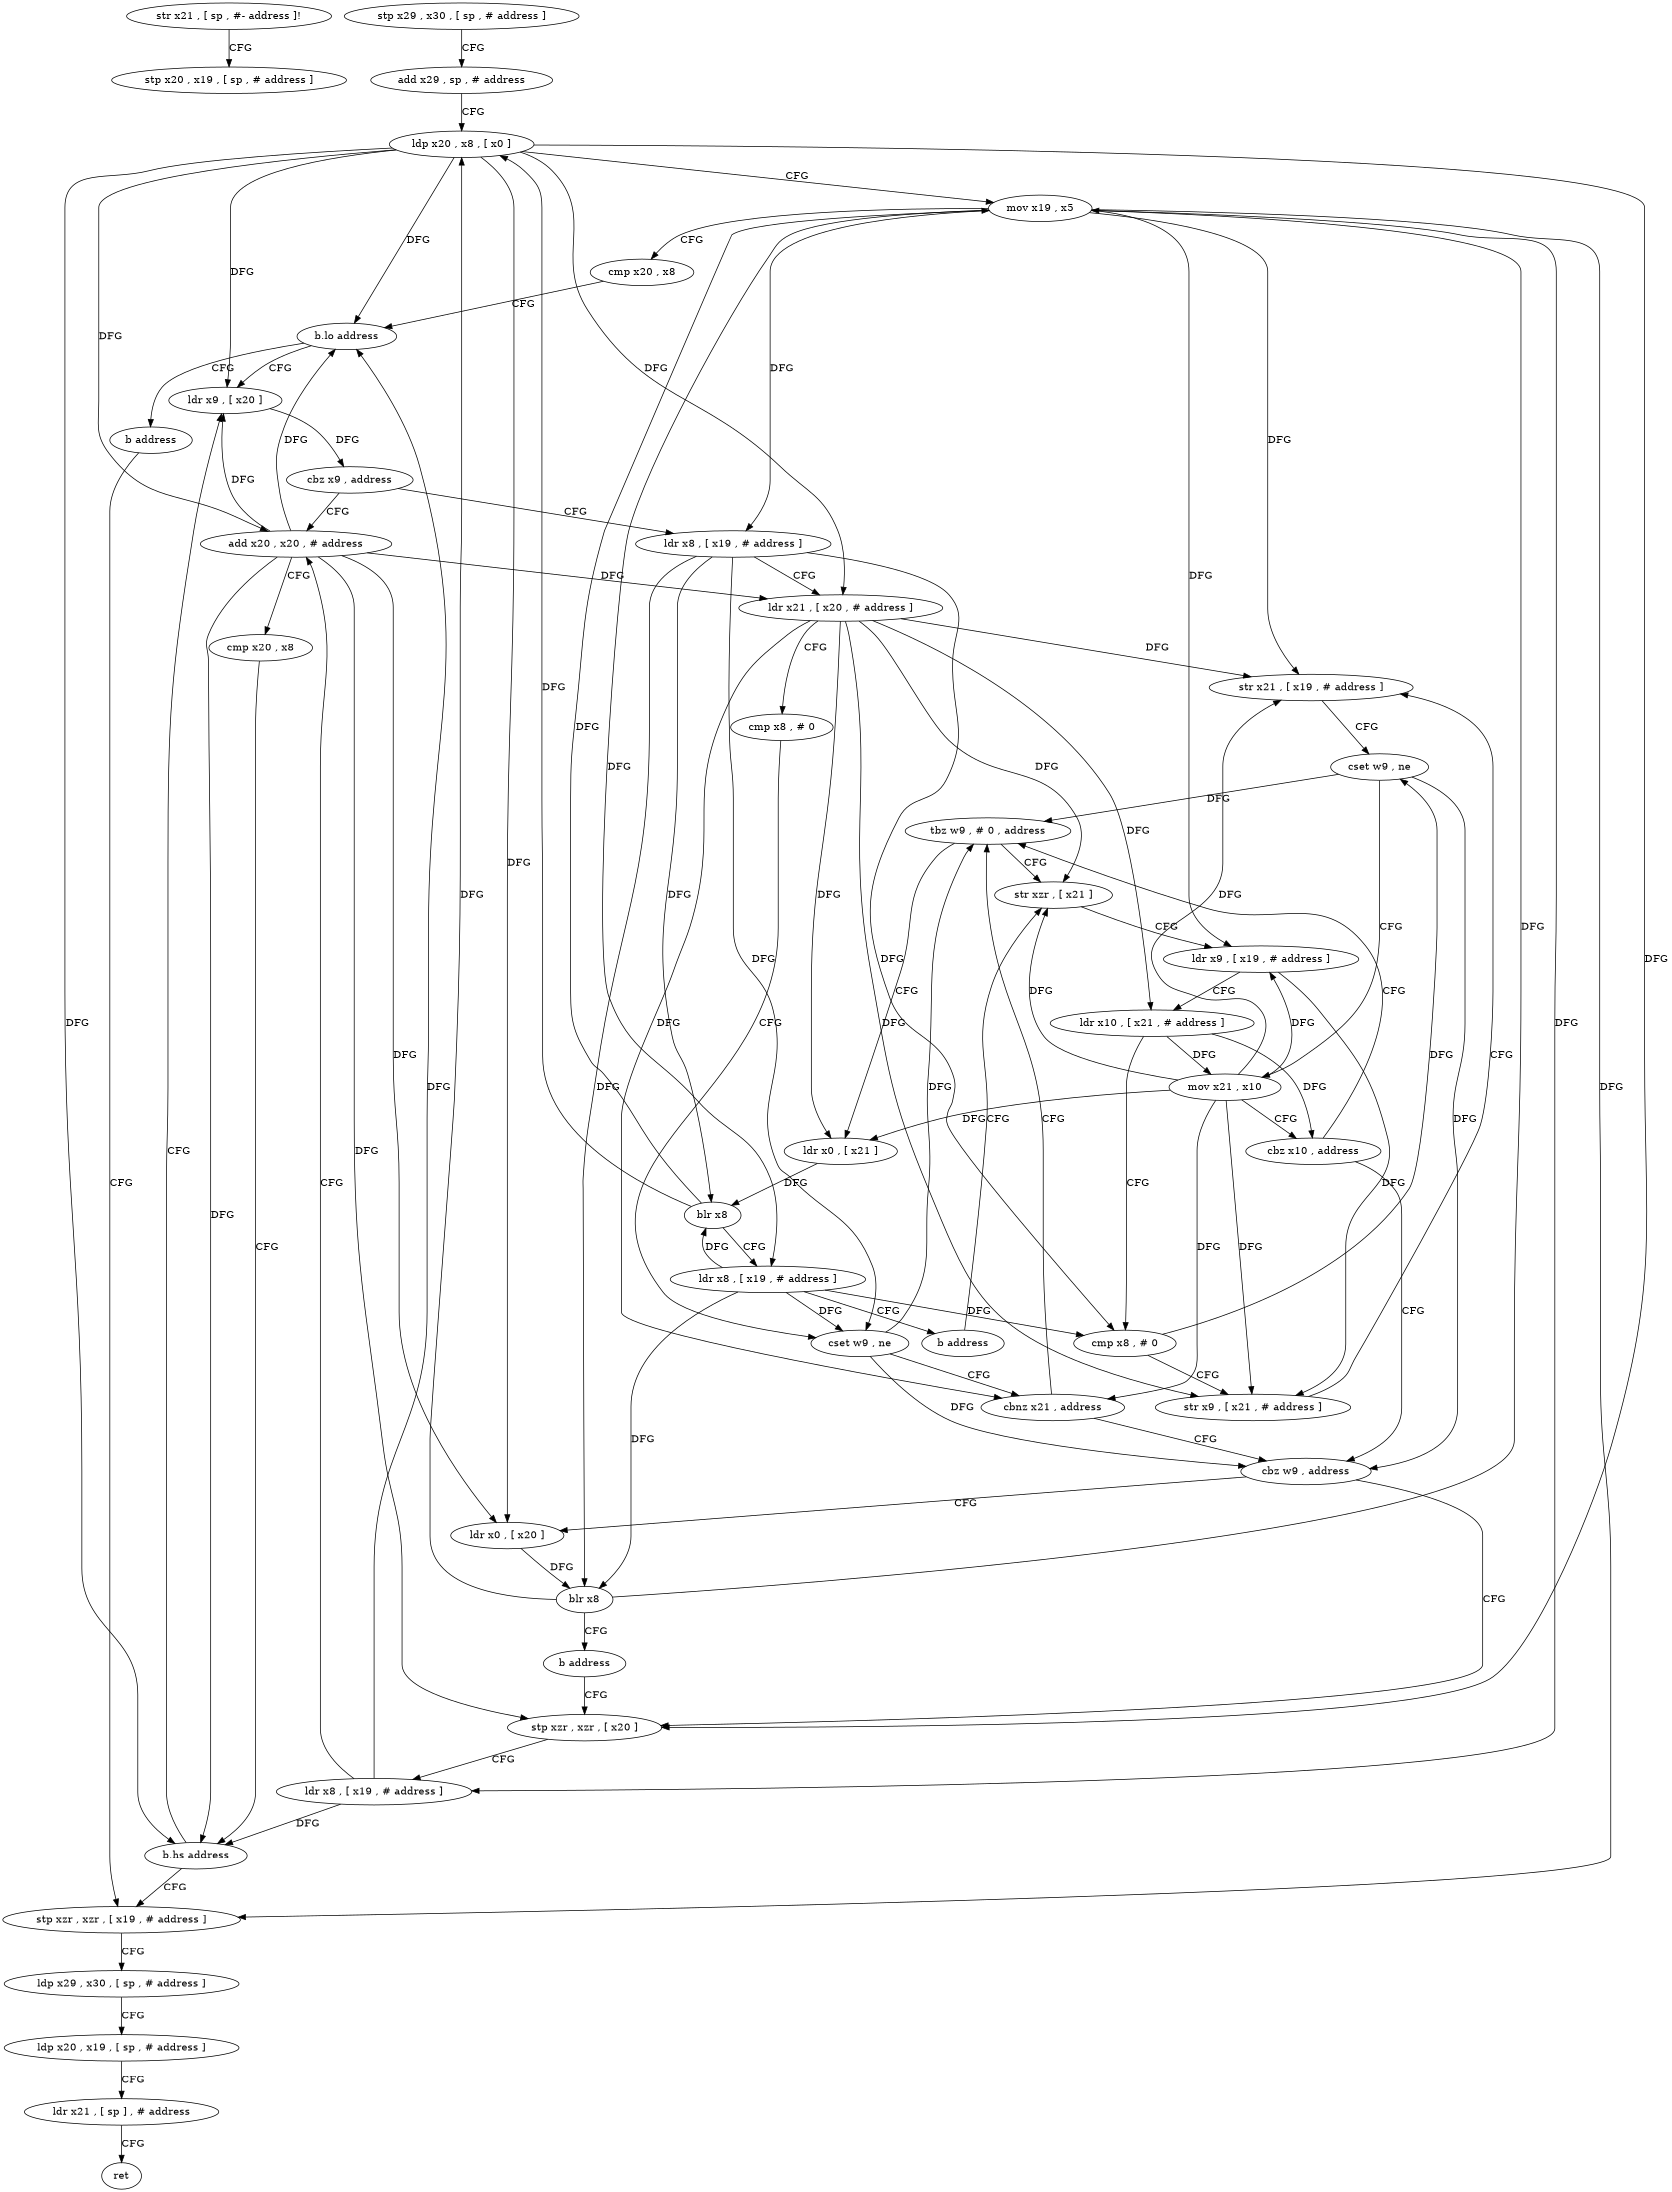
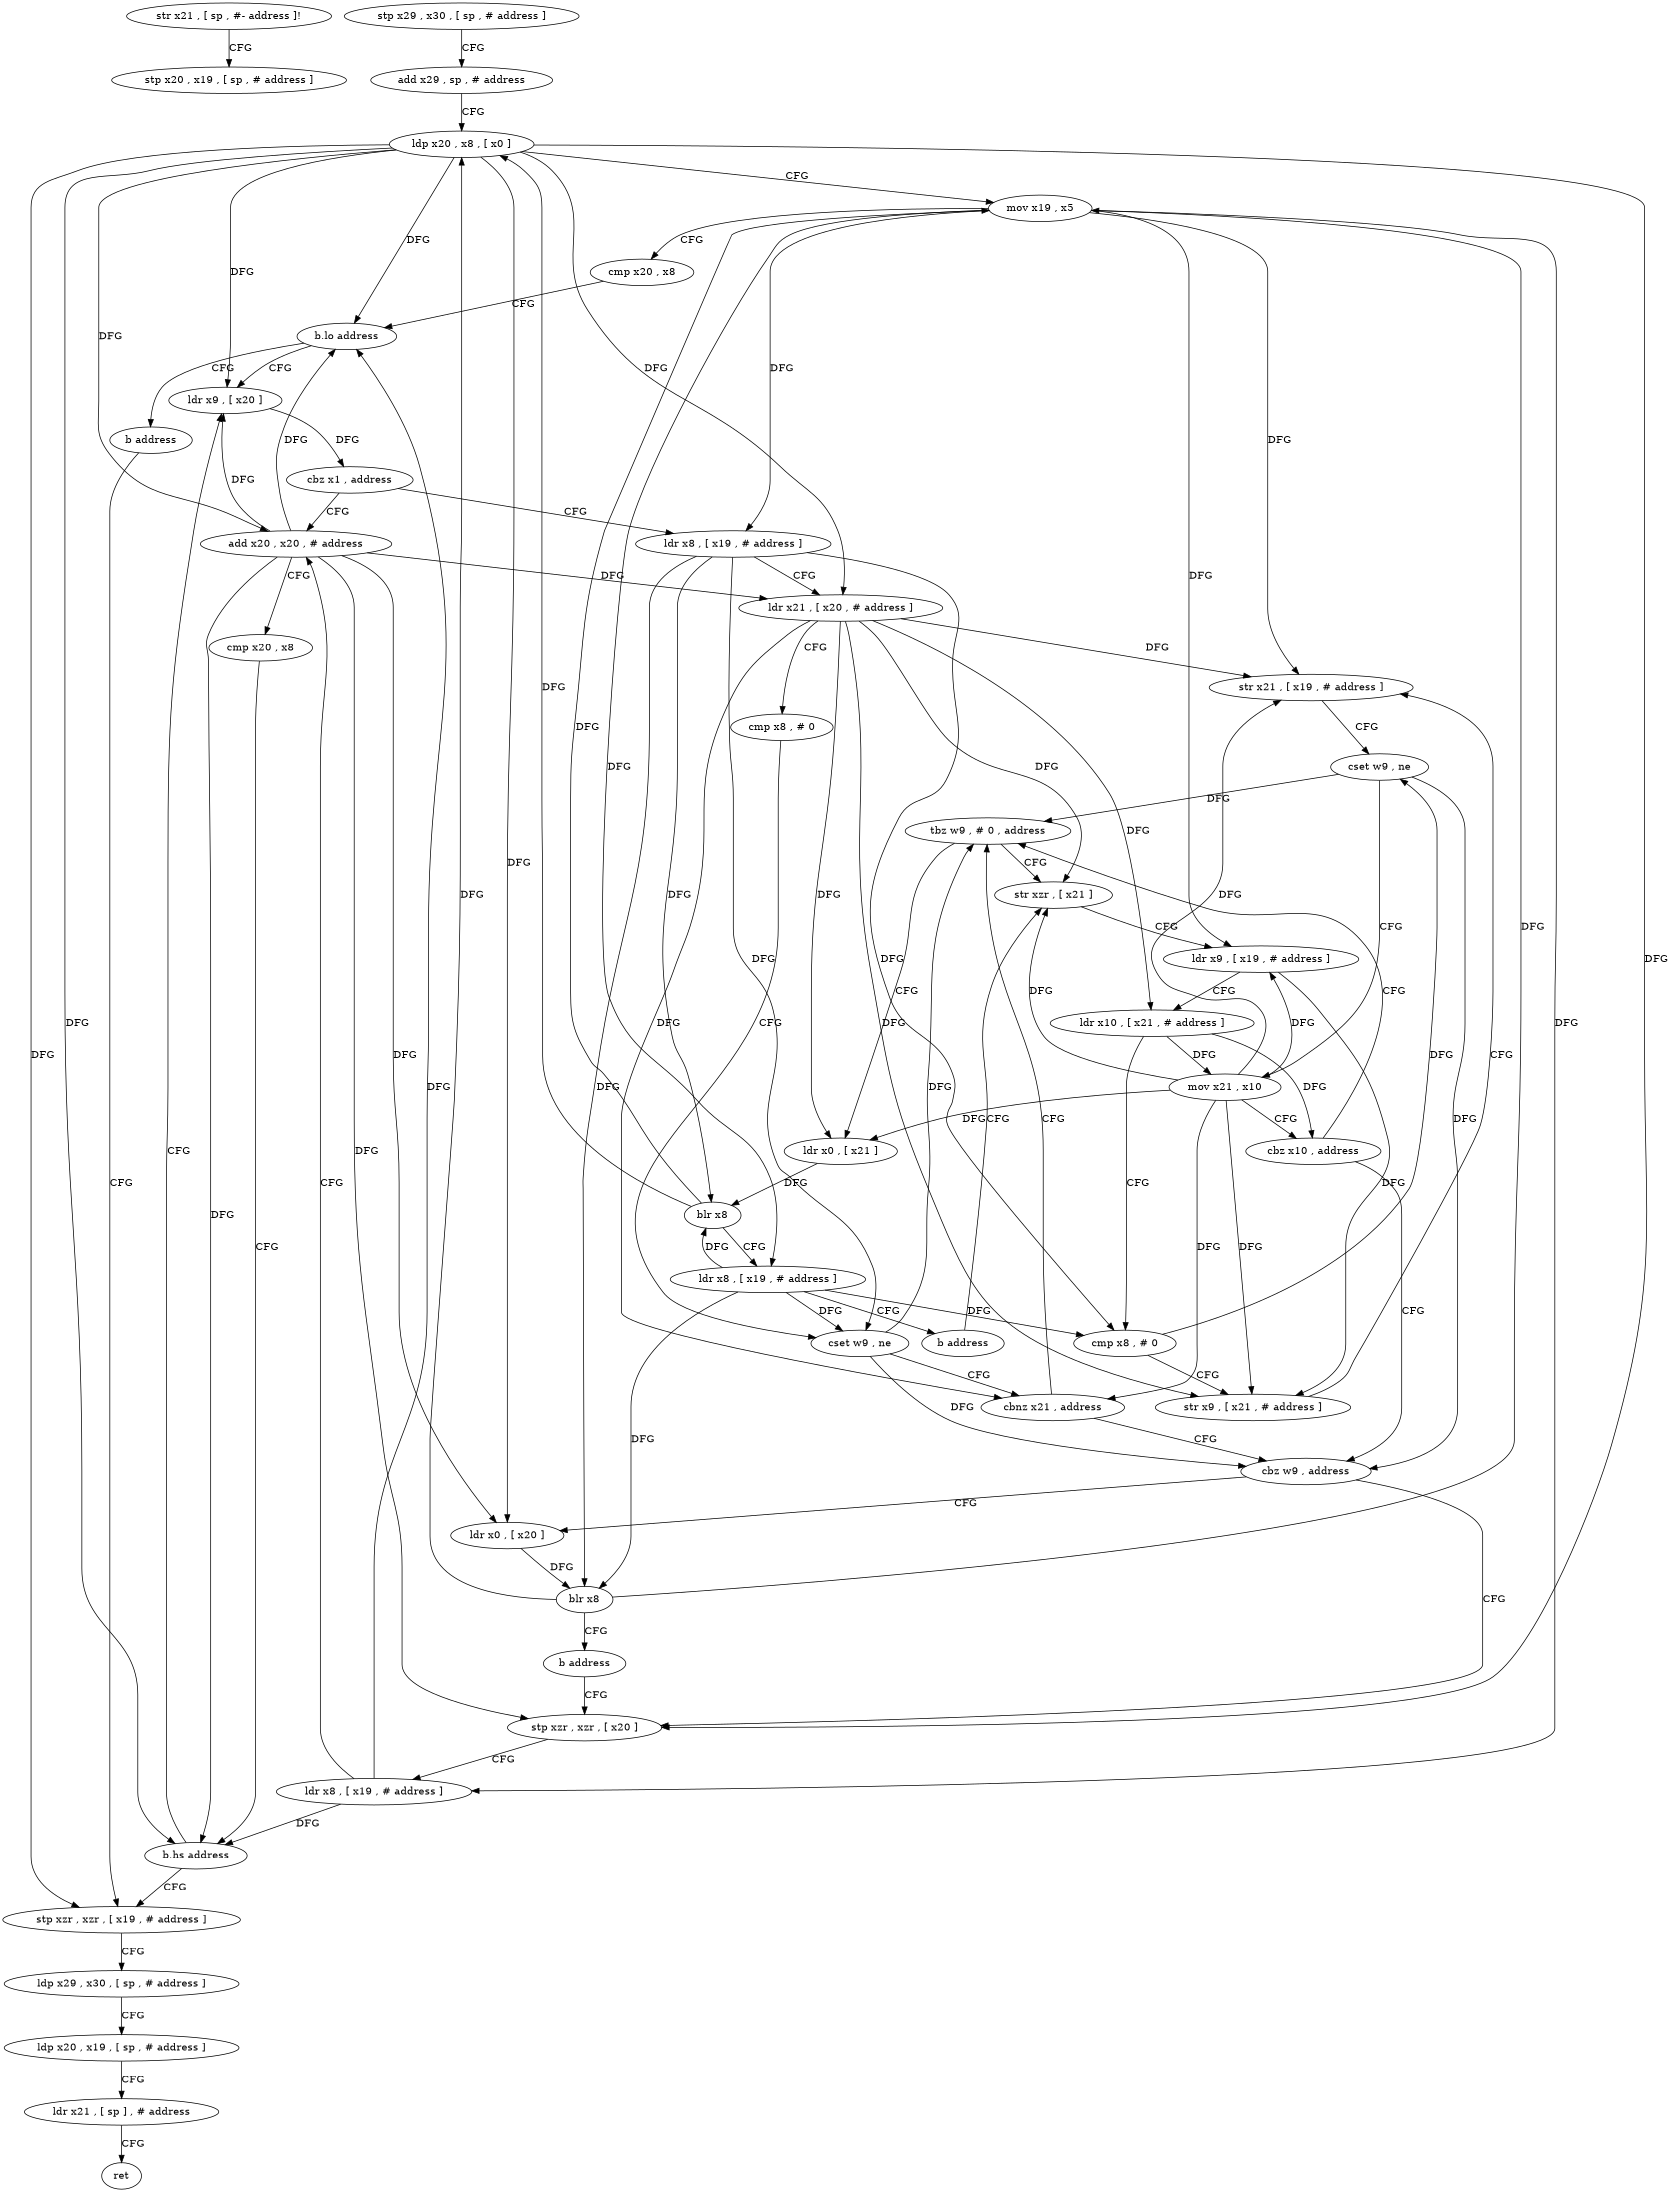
node "cbz x9 , address": label "cbz x9 , address" -> "cbz x1 , address"
edge "mov x19 , x5" -> "stp xzr , xzr , [ x19 , # address ]": now "ldp x20 , x8 , [ x0 ]" -> "stp xzr , xzr , [ x19 , # address ]"
